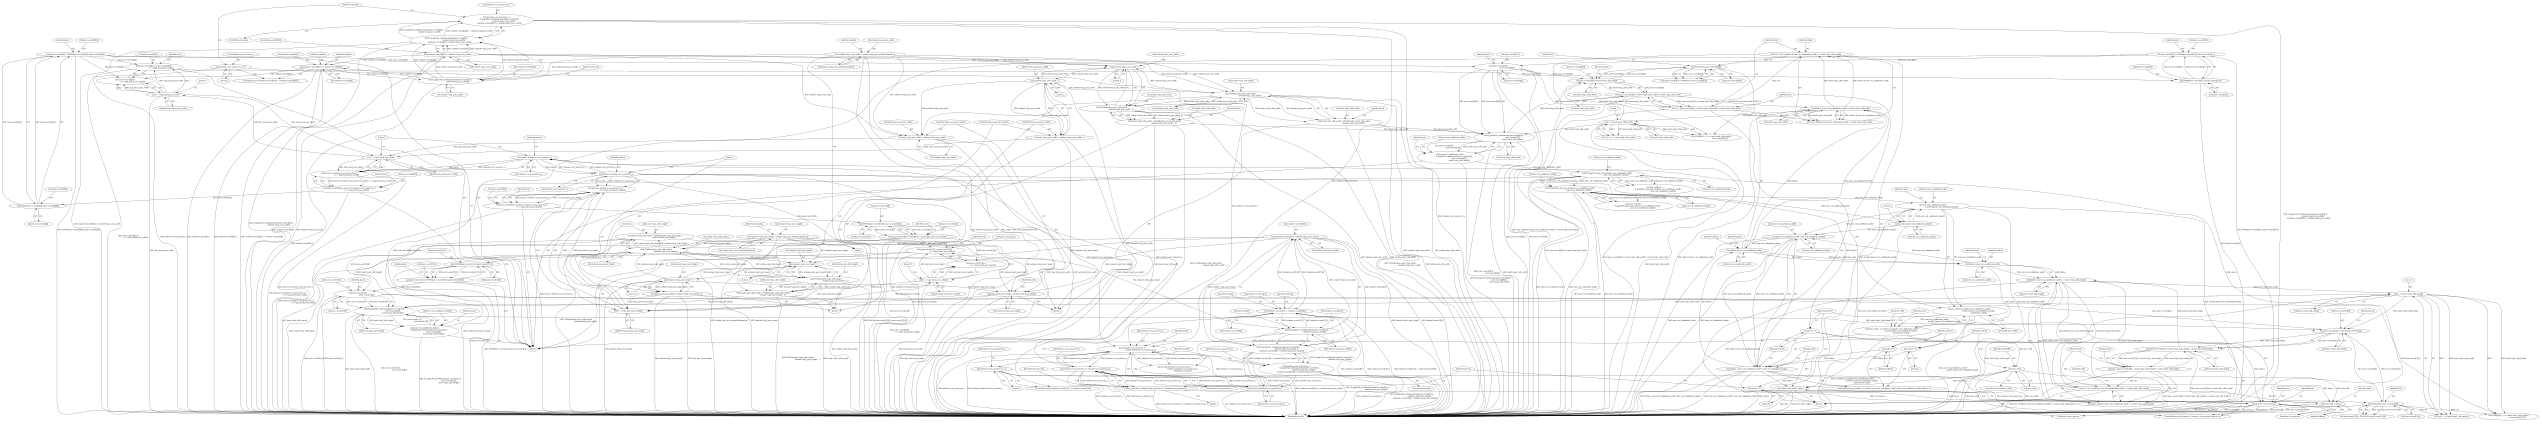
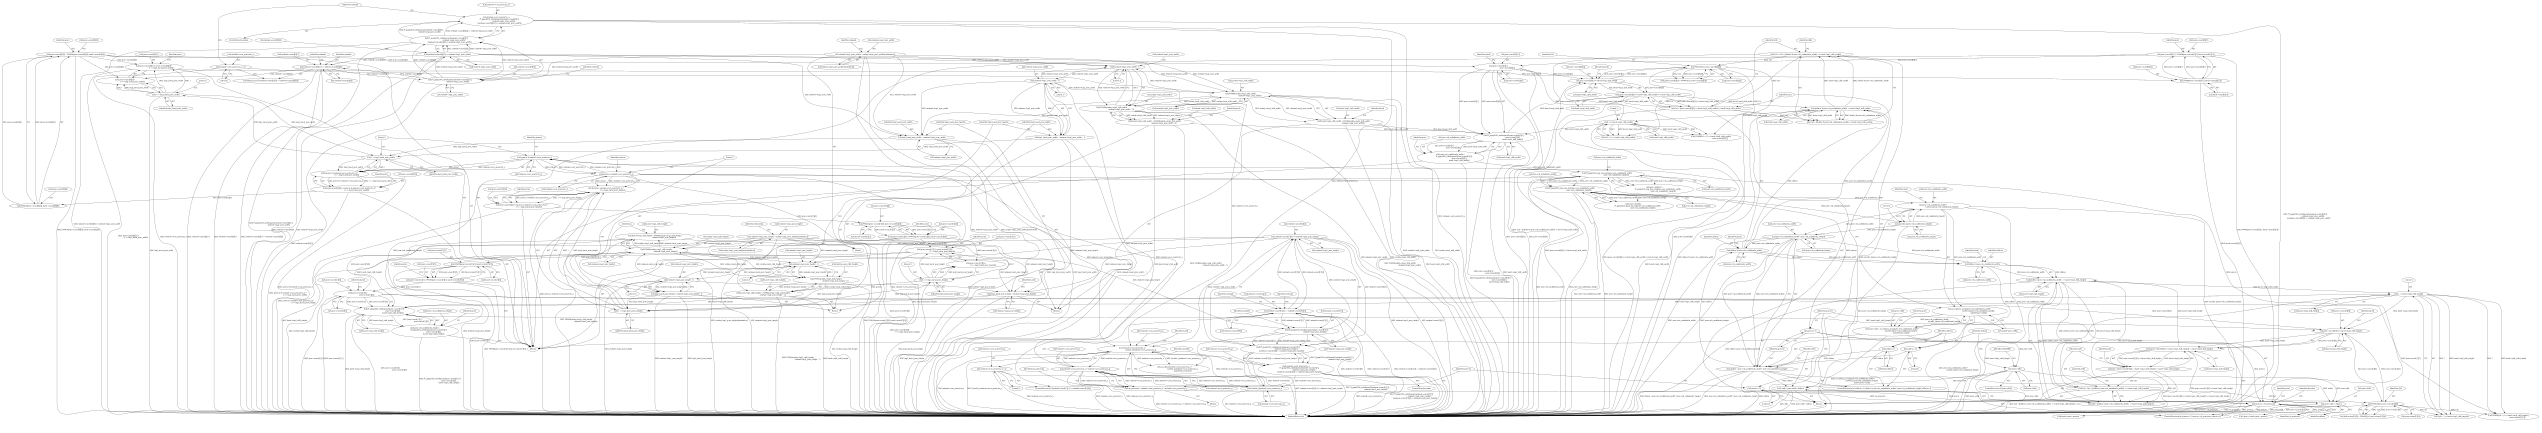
edge "(Call,FFMAX(Cx0, prec->coord[0][0]))" -> "(Call,Cx0 + (1 << band->log2_cblk_width))": added, label "DDG: Cx0"
node "(Call,band->coord[0][0])": removed
edge "(Call,FFMAX(Cx0, prec->coord[0][0]))" -> "(MethodReturn,int)": added, label "DDG: prec->coord[0][0]"
edge "(Call,reslevel->num_precincts_y = 0)" -> "(Call,band->prec + precno)": now "(Call,reslevel->num_precincts_y = 0)" -> "(MethodReturn,int)"
node "(Literal,bandno)": label "(Literal,bandno)" -> "(Identifier,bandno)"
node "(Call,*prec = band->prec + precno)": added
